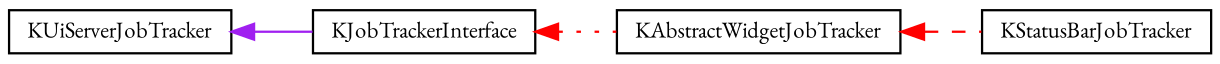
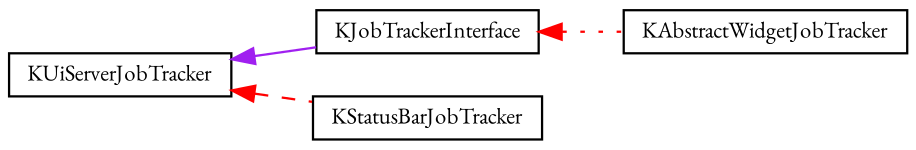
edge "KStatusBarJobTracker" -> "KAbstractWidgetJobTracker": now "KStatusBarJobTracker" -> "KUiServerJobTracker"
